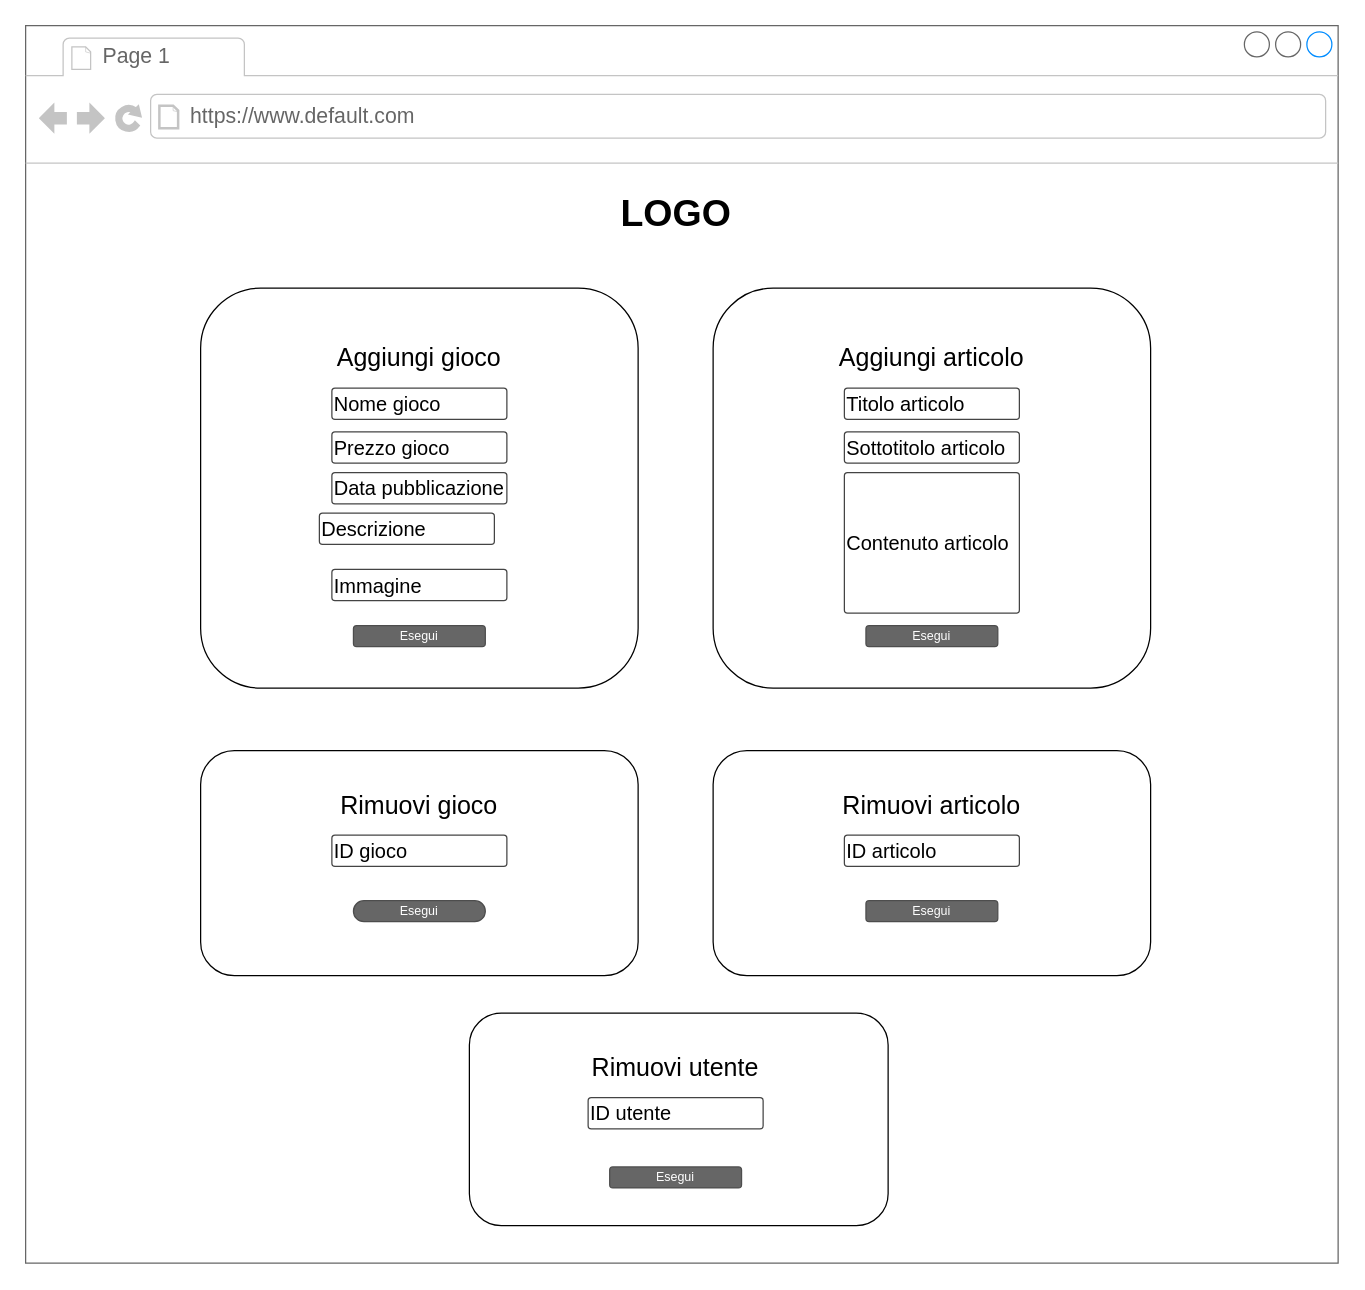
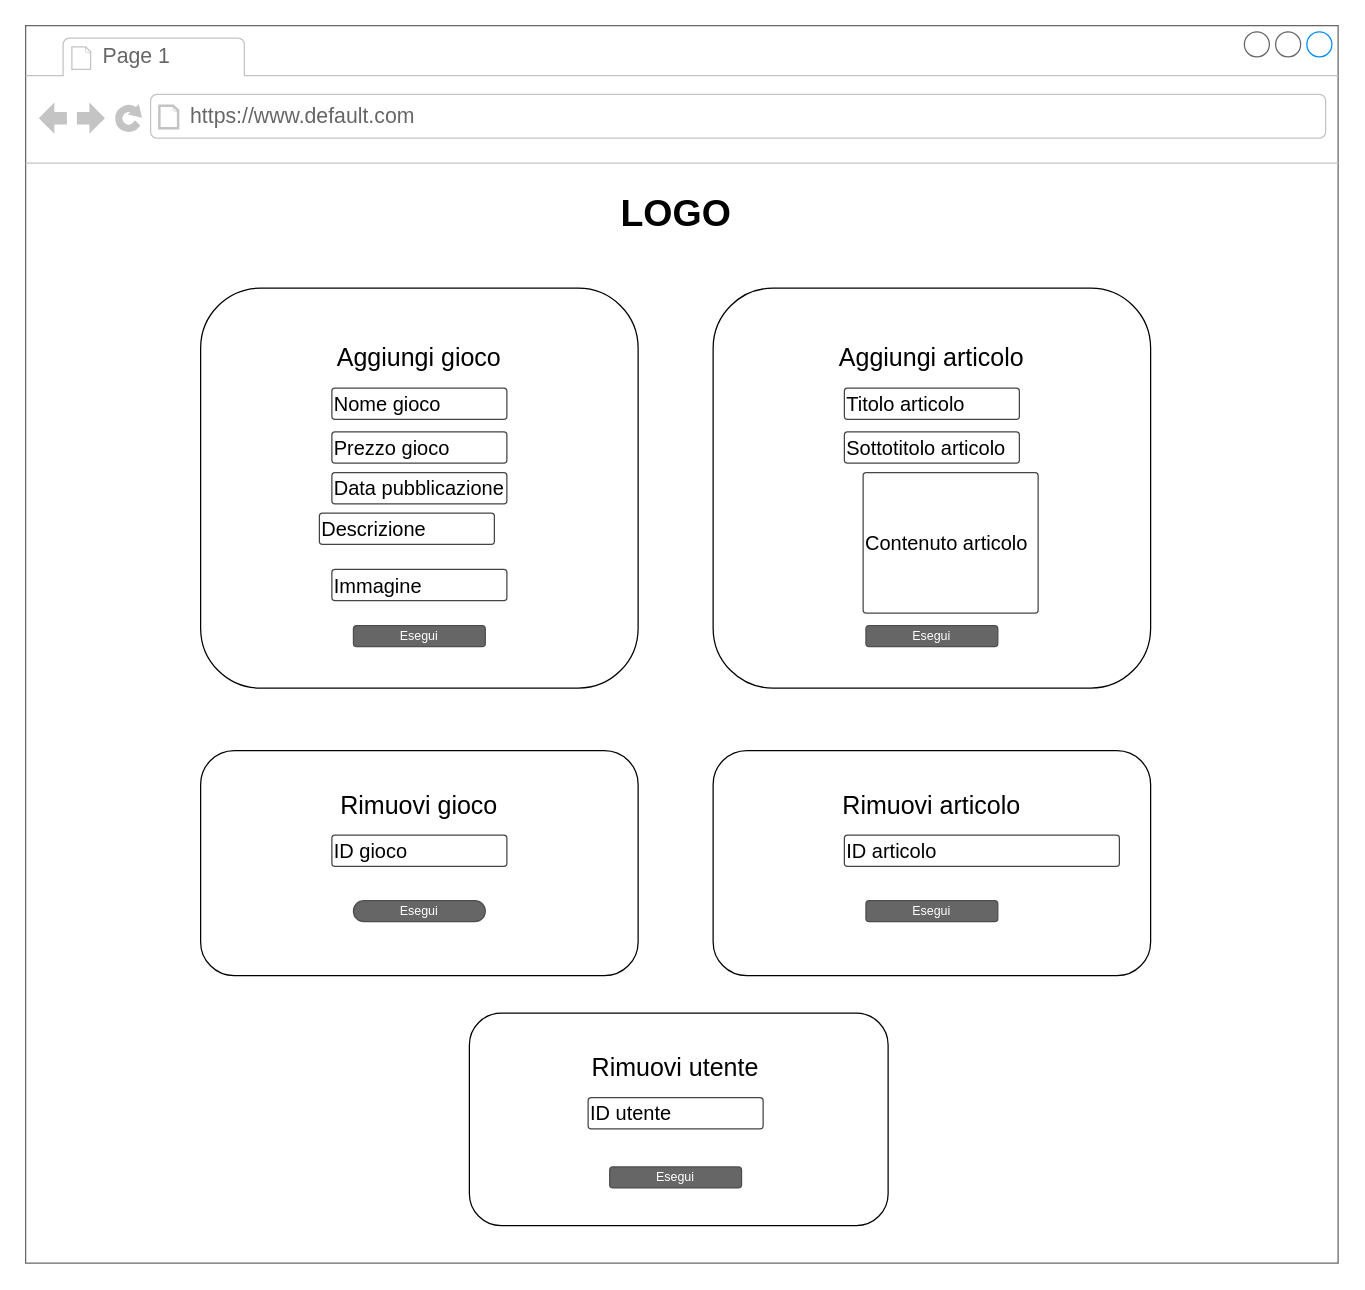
node "Contenuto articolo": moved (932, 543) -> (951, 543)
node "ID articolo": size 175x31 -> 275x31
